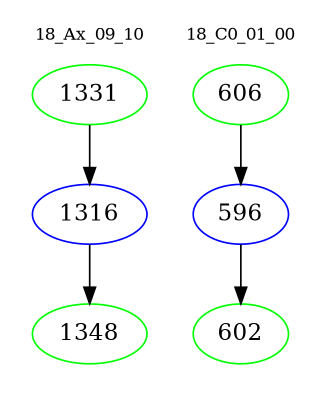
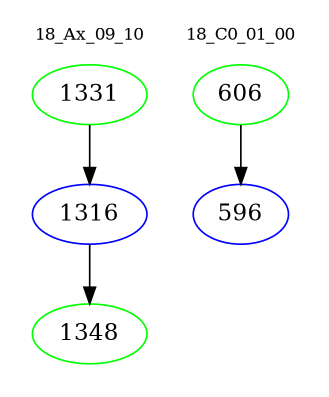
node "602": removed
